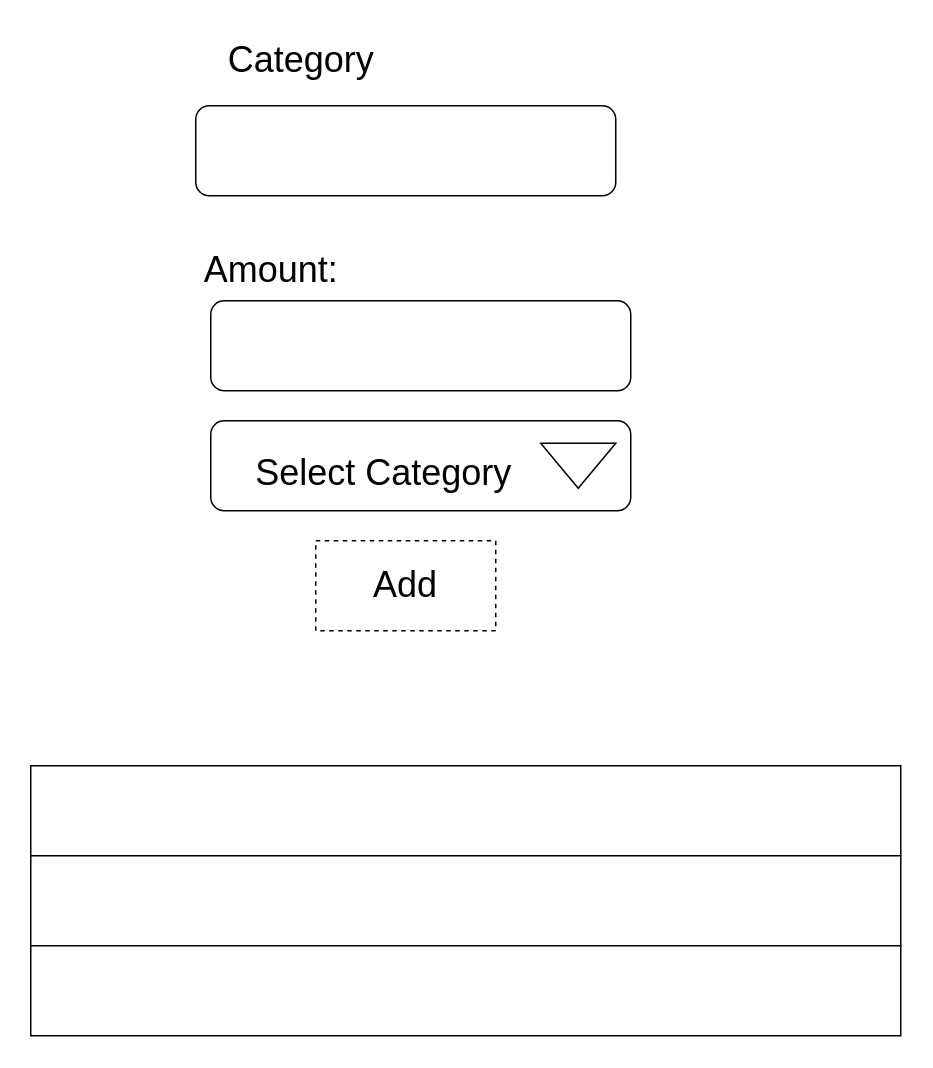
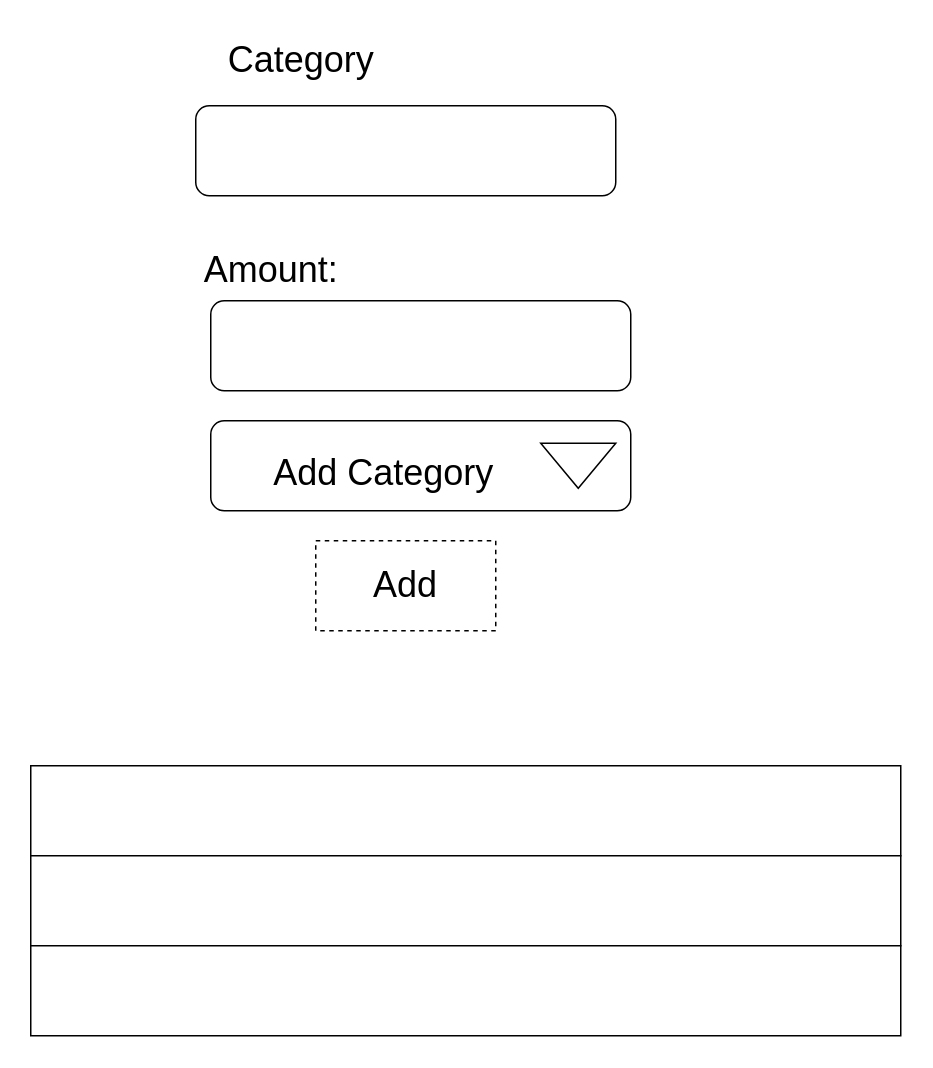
node "Select Category": label "Select Category" -> "Add Category"
